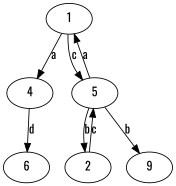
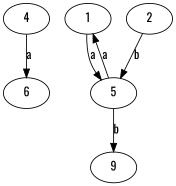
edge "1" -> "4": removed, label "a"
edge "1" -> "5": label "c" -> "a"
edge "5" -> "2": removed, label "b"
edge "4" -> "6": label "d" -> "a"
edge "2" -> "5": label "c" -> "b"
